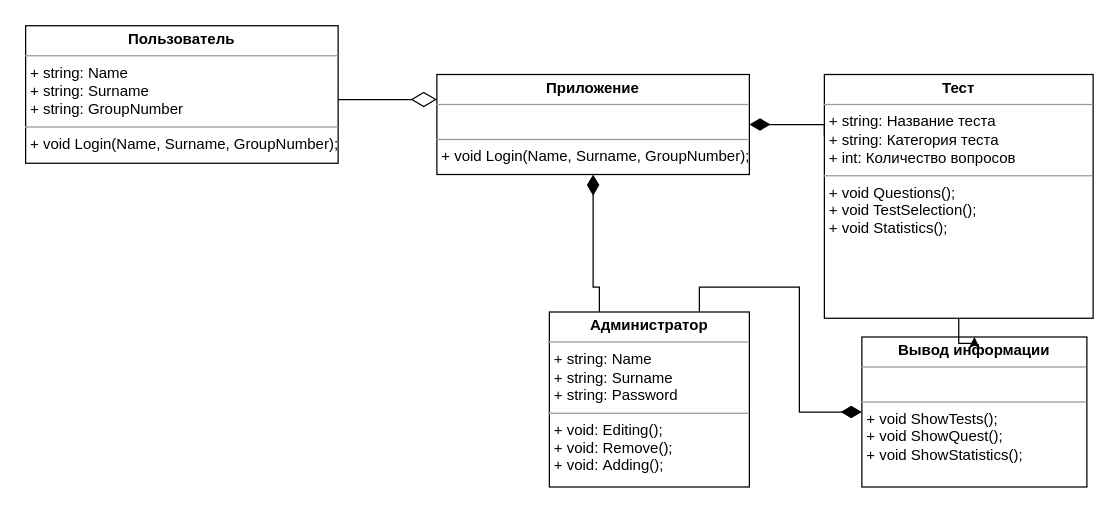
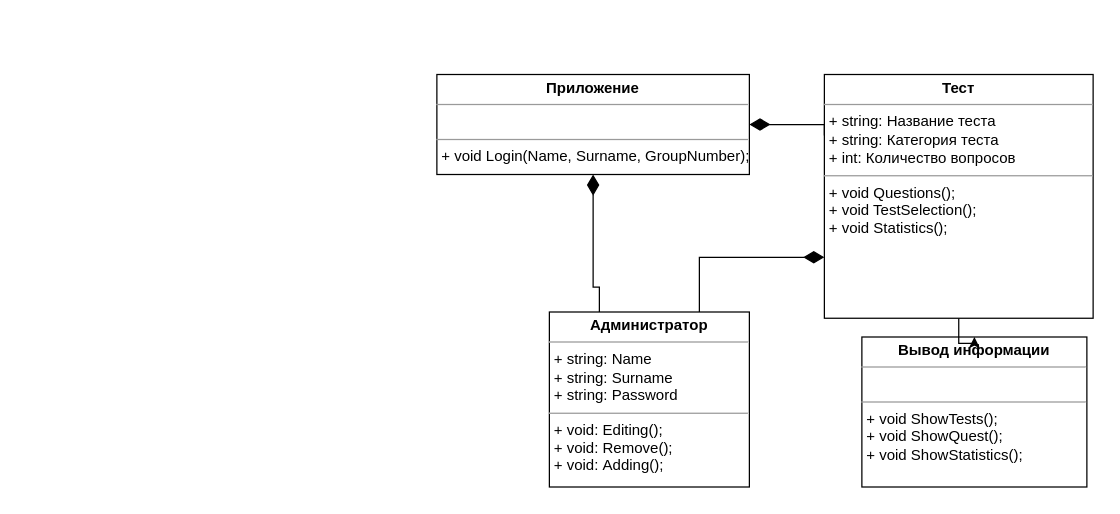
node "Пользователь + string: Name + string: Surname + string: GroupNumber + void Login(Name, Surname, GroupNumber);": removed
edge "Пользователь + string: Name + string: Surname + string: GroupNumber + void Login(Name, Surname, GroupNumber);" -> "Приложение + void Login(Name, Surname, GroupNumber);": removed
edge "Администратор + string: Name + string: Surname + string: Password + void: Editing(); + void: Remove(); + void: Adding();" -> "Вывод информации + void ShowTests(); + void ShowQuest(); + void ShowStatistics();": now "Администратор + string: Name + string: Surname + string: Password + void: Editing(); + void: Remove(); + void: Adding();" -> "Тест + string: Название теста + string: Категория теста + int: Количество вопросов + void Questions(); + void TestSelection(); + void Statistics();"
